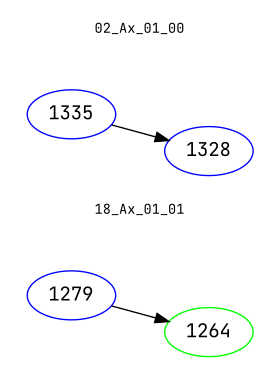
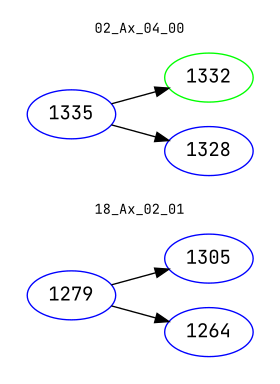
cluster "02_Ax_01_00": label "02_Ax_01_00" -> "02_Ax_04_00"
node "1332": added
cluster "18_Ax_01_01": label "18_Ax_01_01" -> "18_Ax_02_01"
node "1305": added
node "1264": color green -> blue
